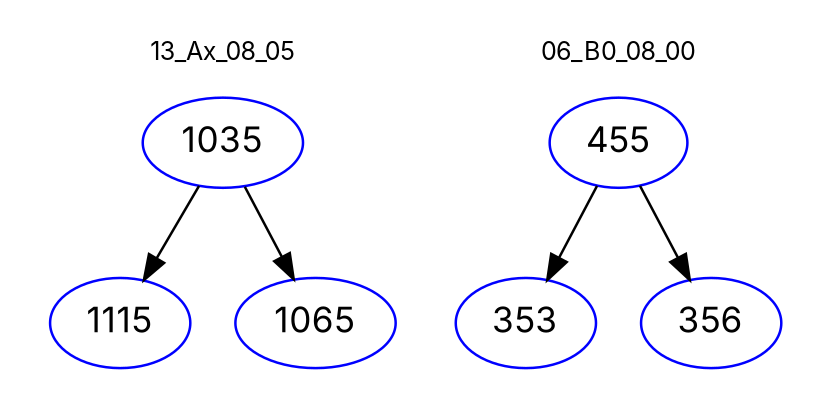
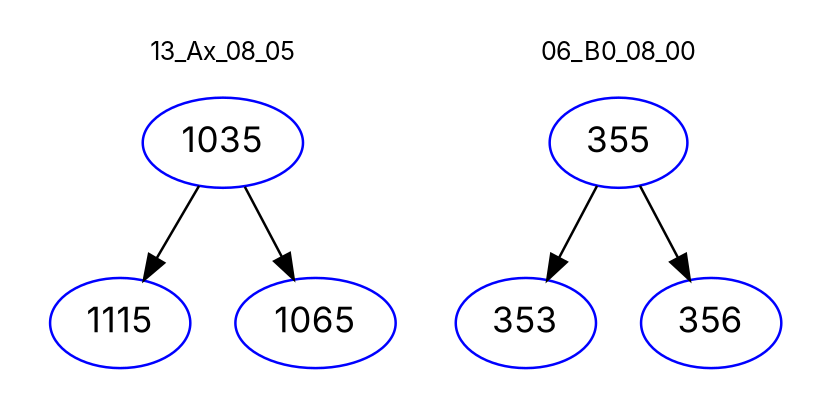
node "455": label "455" -> "355"
